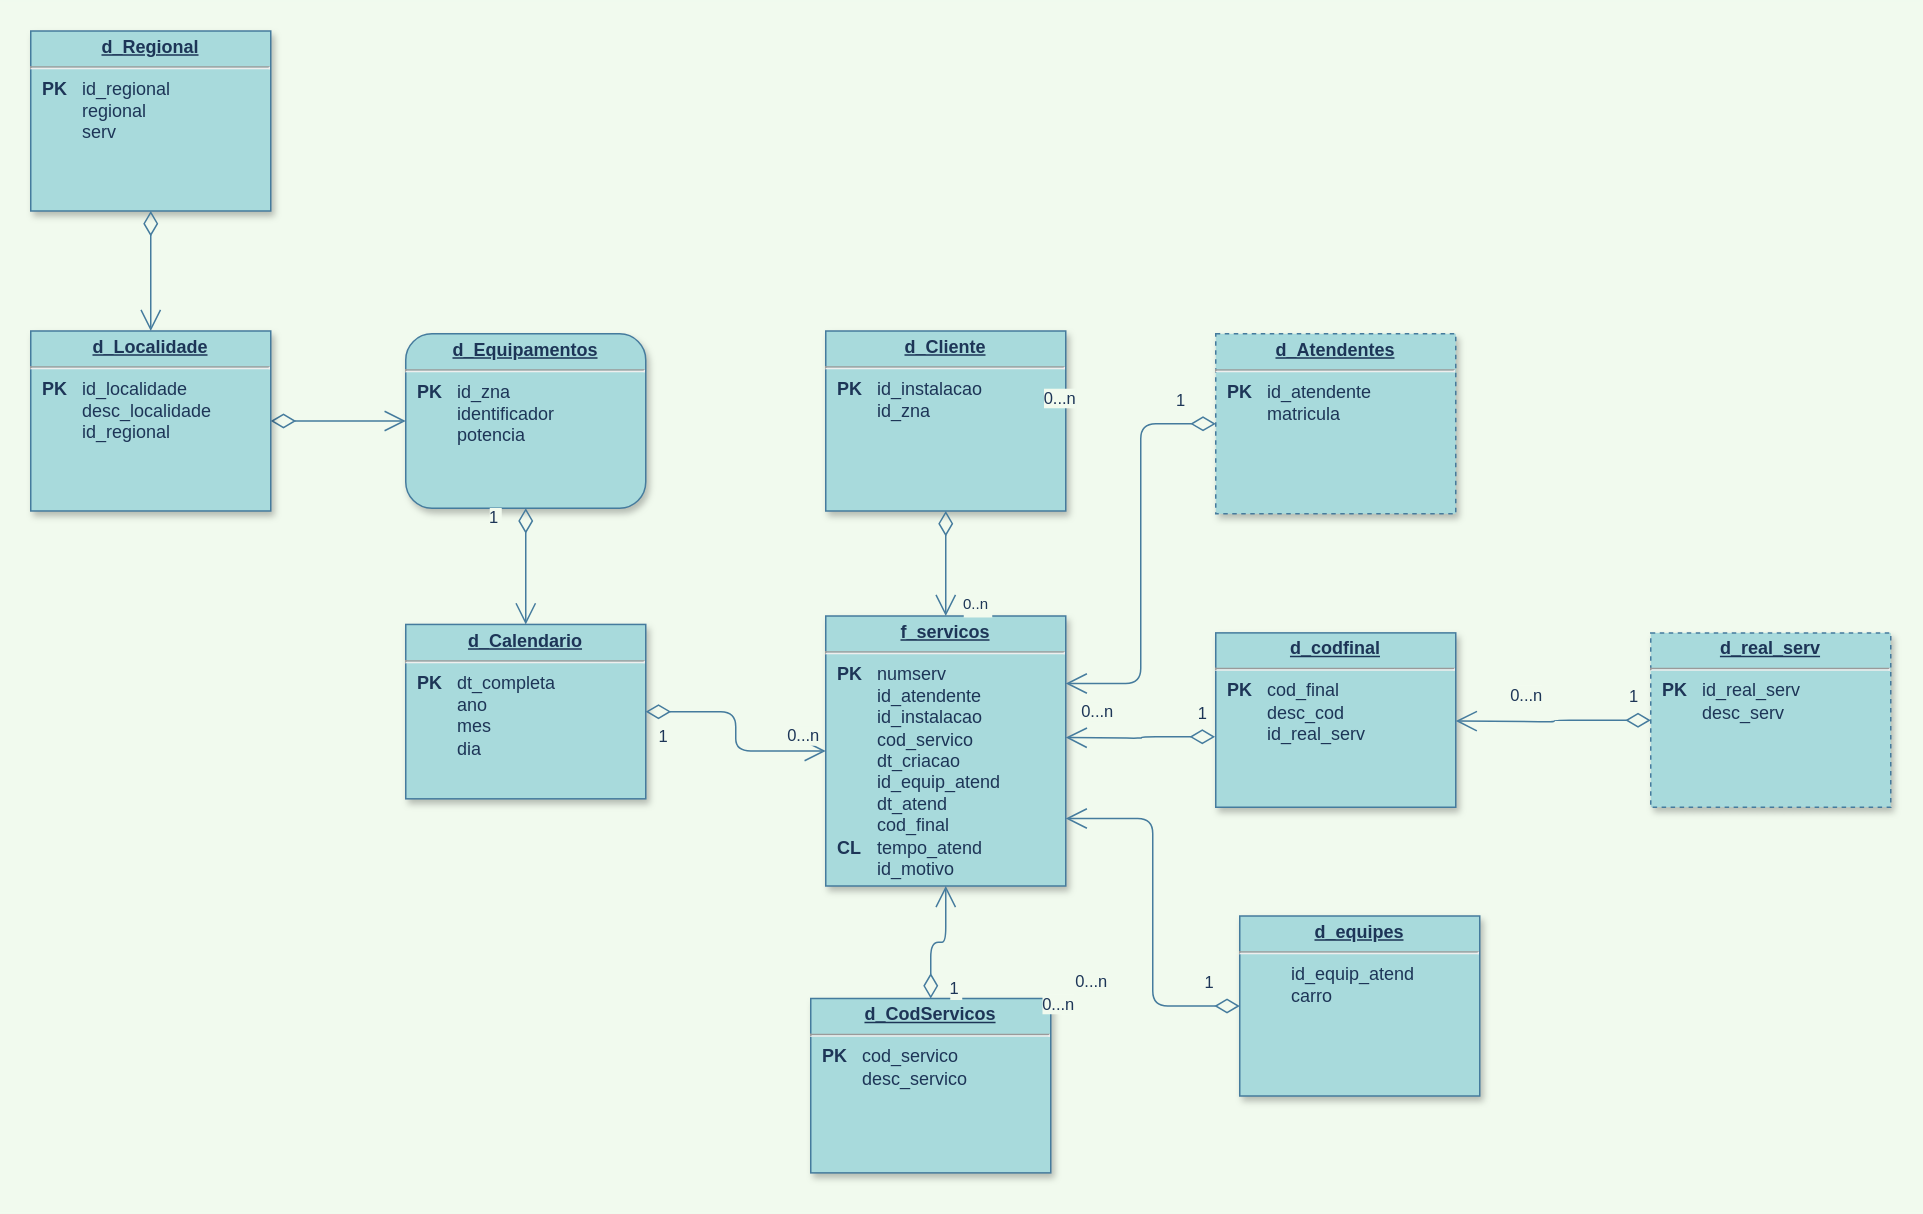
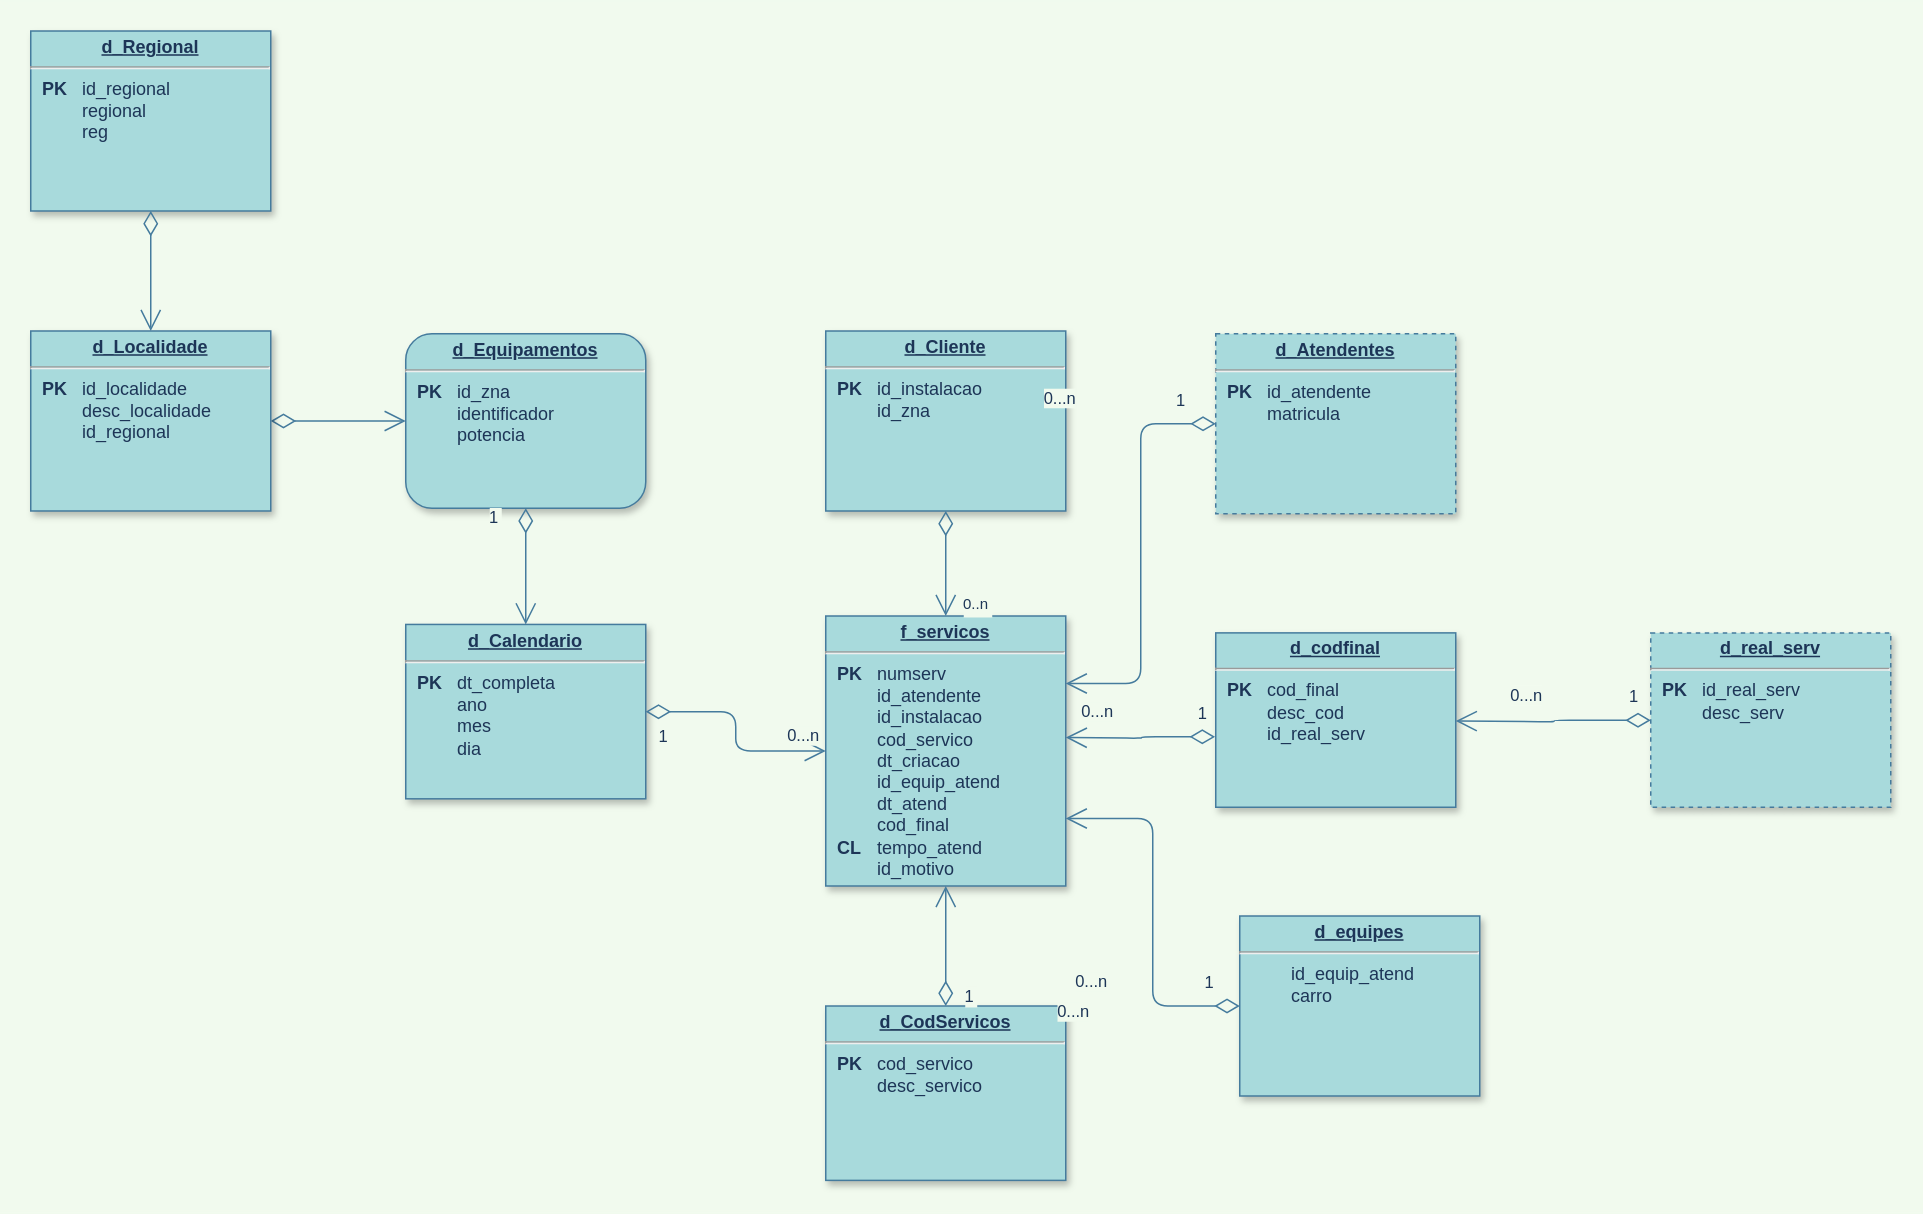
node "d_Regional PK id_regional regional serv": label "d_Regional PK id_regional regional serv" -> "d_Regional PK id_regional regional reg"
node "d_CodServicos PK cod_servico desc_servico": moved (931, 1085) -> (946, 1093)
